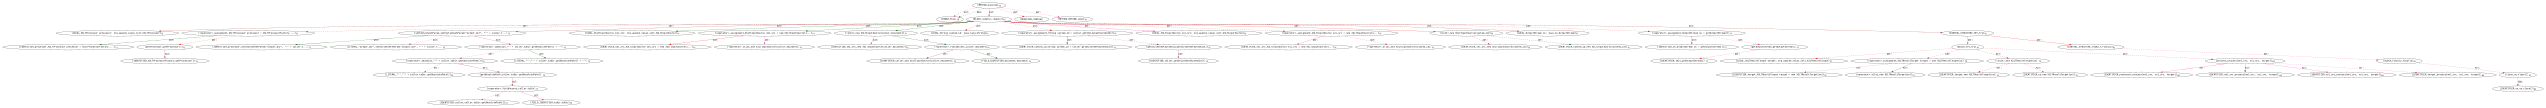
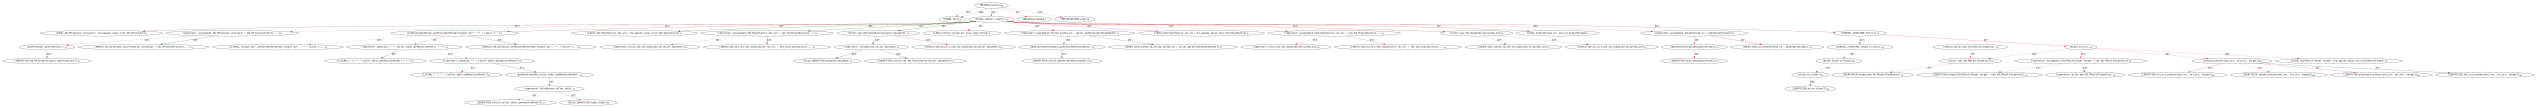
edge "(<init>,new XSLTResultTarget(os))" -> "(IDENTIFIER,os,new XSLTResultTarget(os))": reversed
